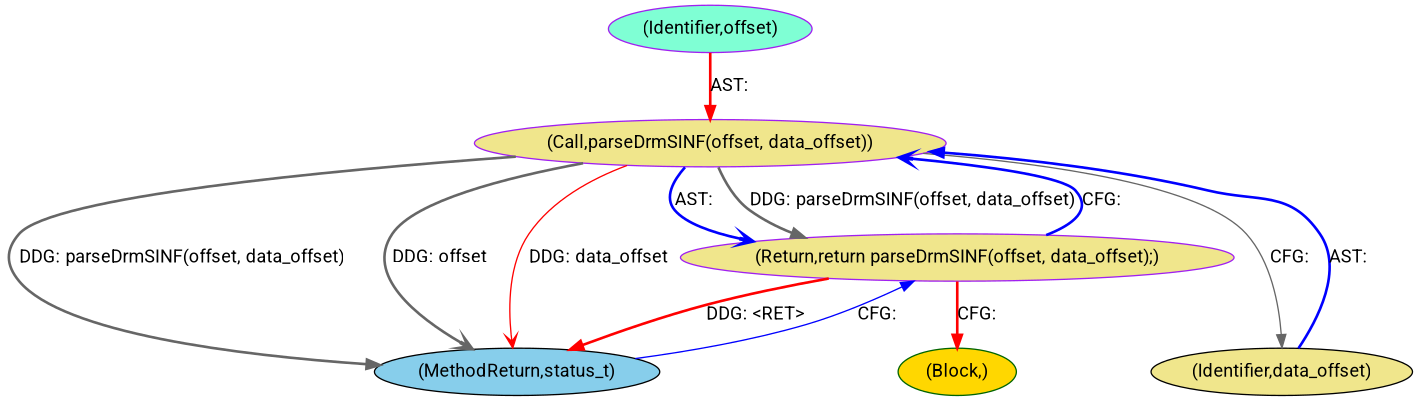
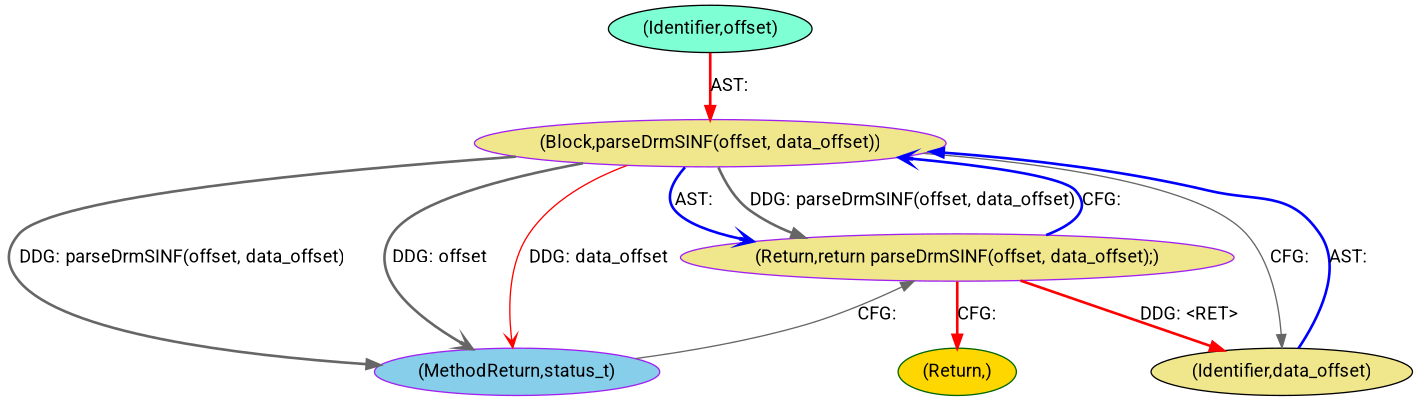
node "(Identifier,offset)": color purple -> black
node "(Call,parseDrmSINF(offset, data_offset))": label "(Call,parseDrmSINF(offset, data_offset))" -> "(Block,parseDrmSINF(offset, data_offset))"
edge "(Return,return parseDrmSINF(offset, data_offset);)" -> "(MethodReturn,status_t)": now "(Return,return parseDrmSINF(offset, data_offset);)" -> "(Identifier,data_offset)"
edge "(MethodReturn,status_t)" -> "(Return,return parseDrmSINF(offset, data_offset);)": color blue -> gray40
node "(MethodReturn,status_t)": color black -> purple
node "(Block,)": label "(Block,)" -> "(Return,)"
